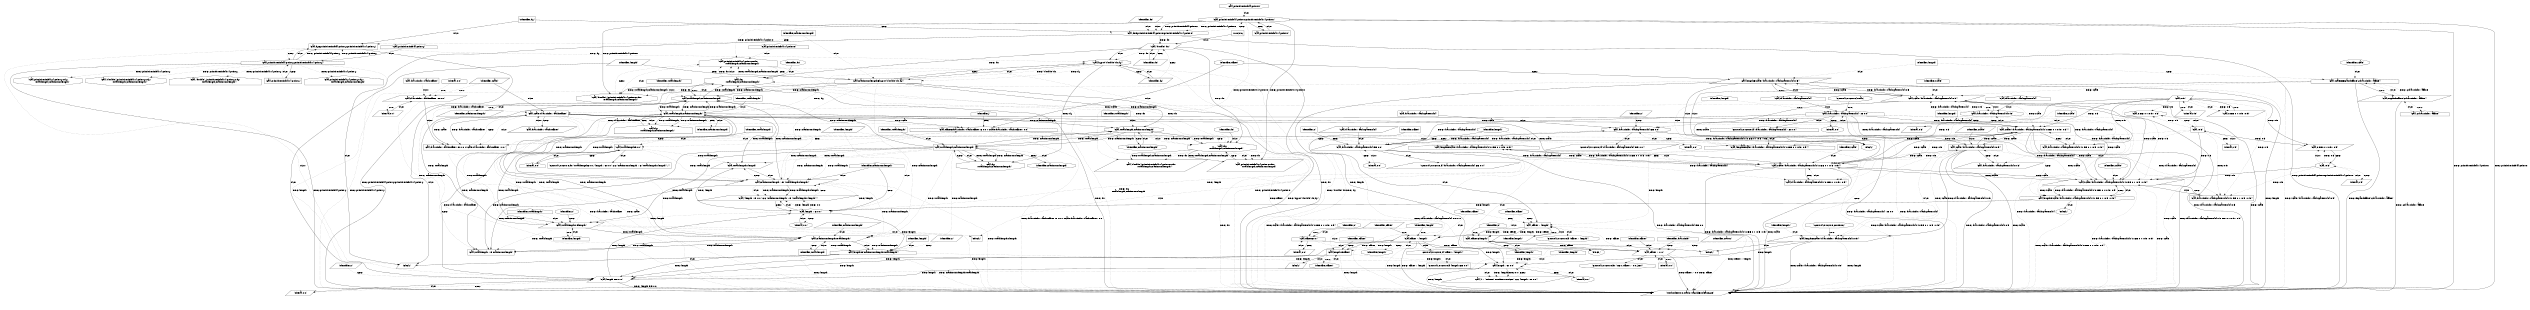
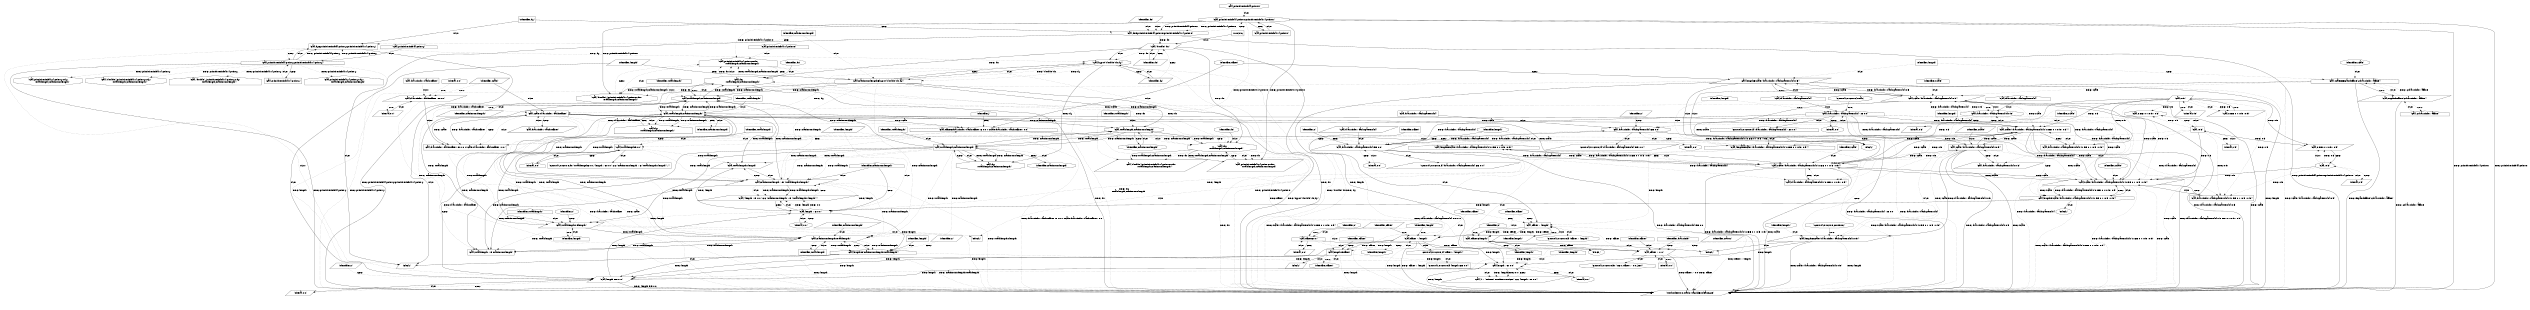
edge "(Call,length-=(maximum_length-total_length))" -> "(Call,maximum_length-total_length)": added, label "CFG:"
